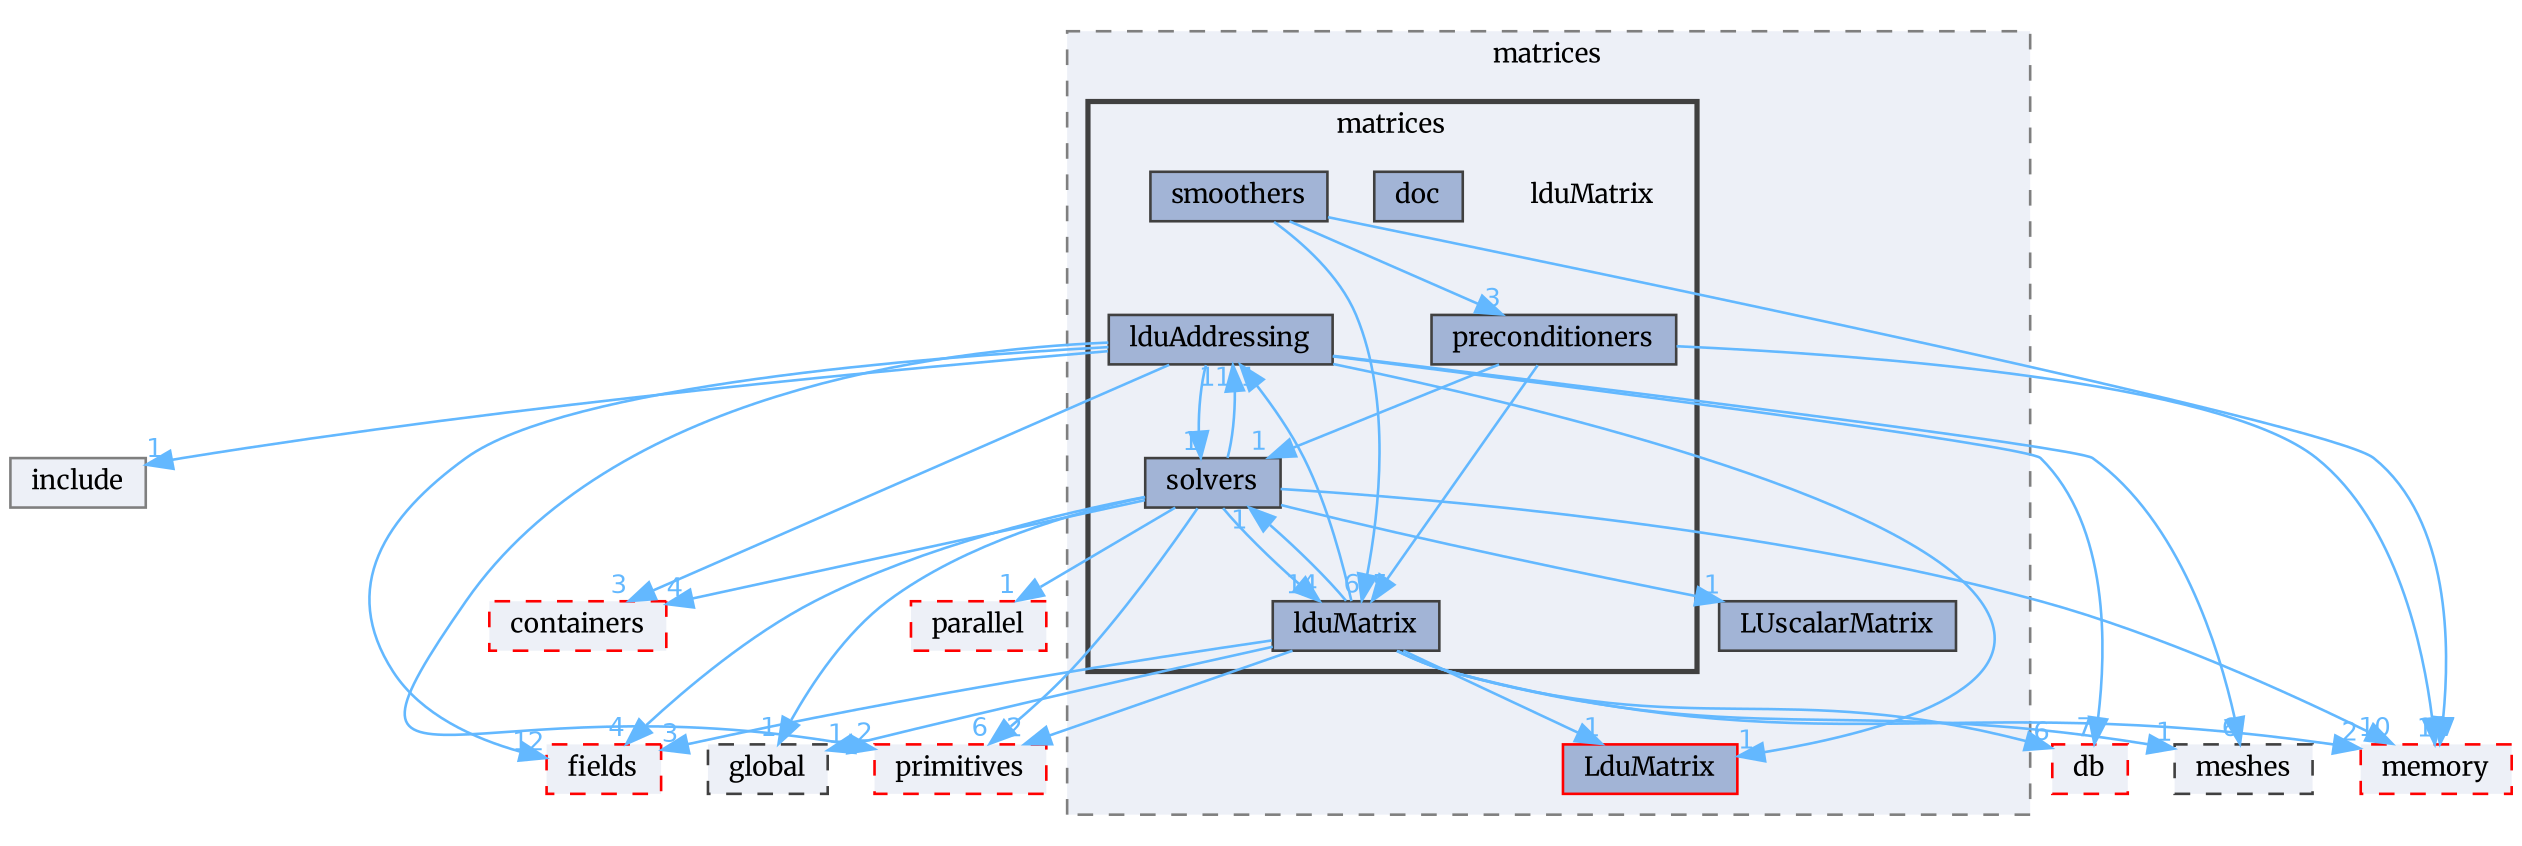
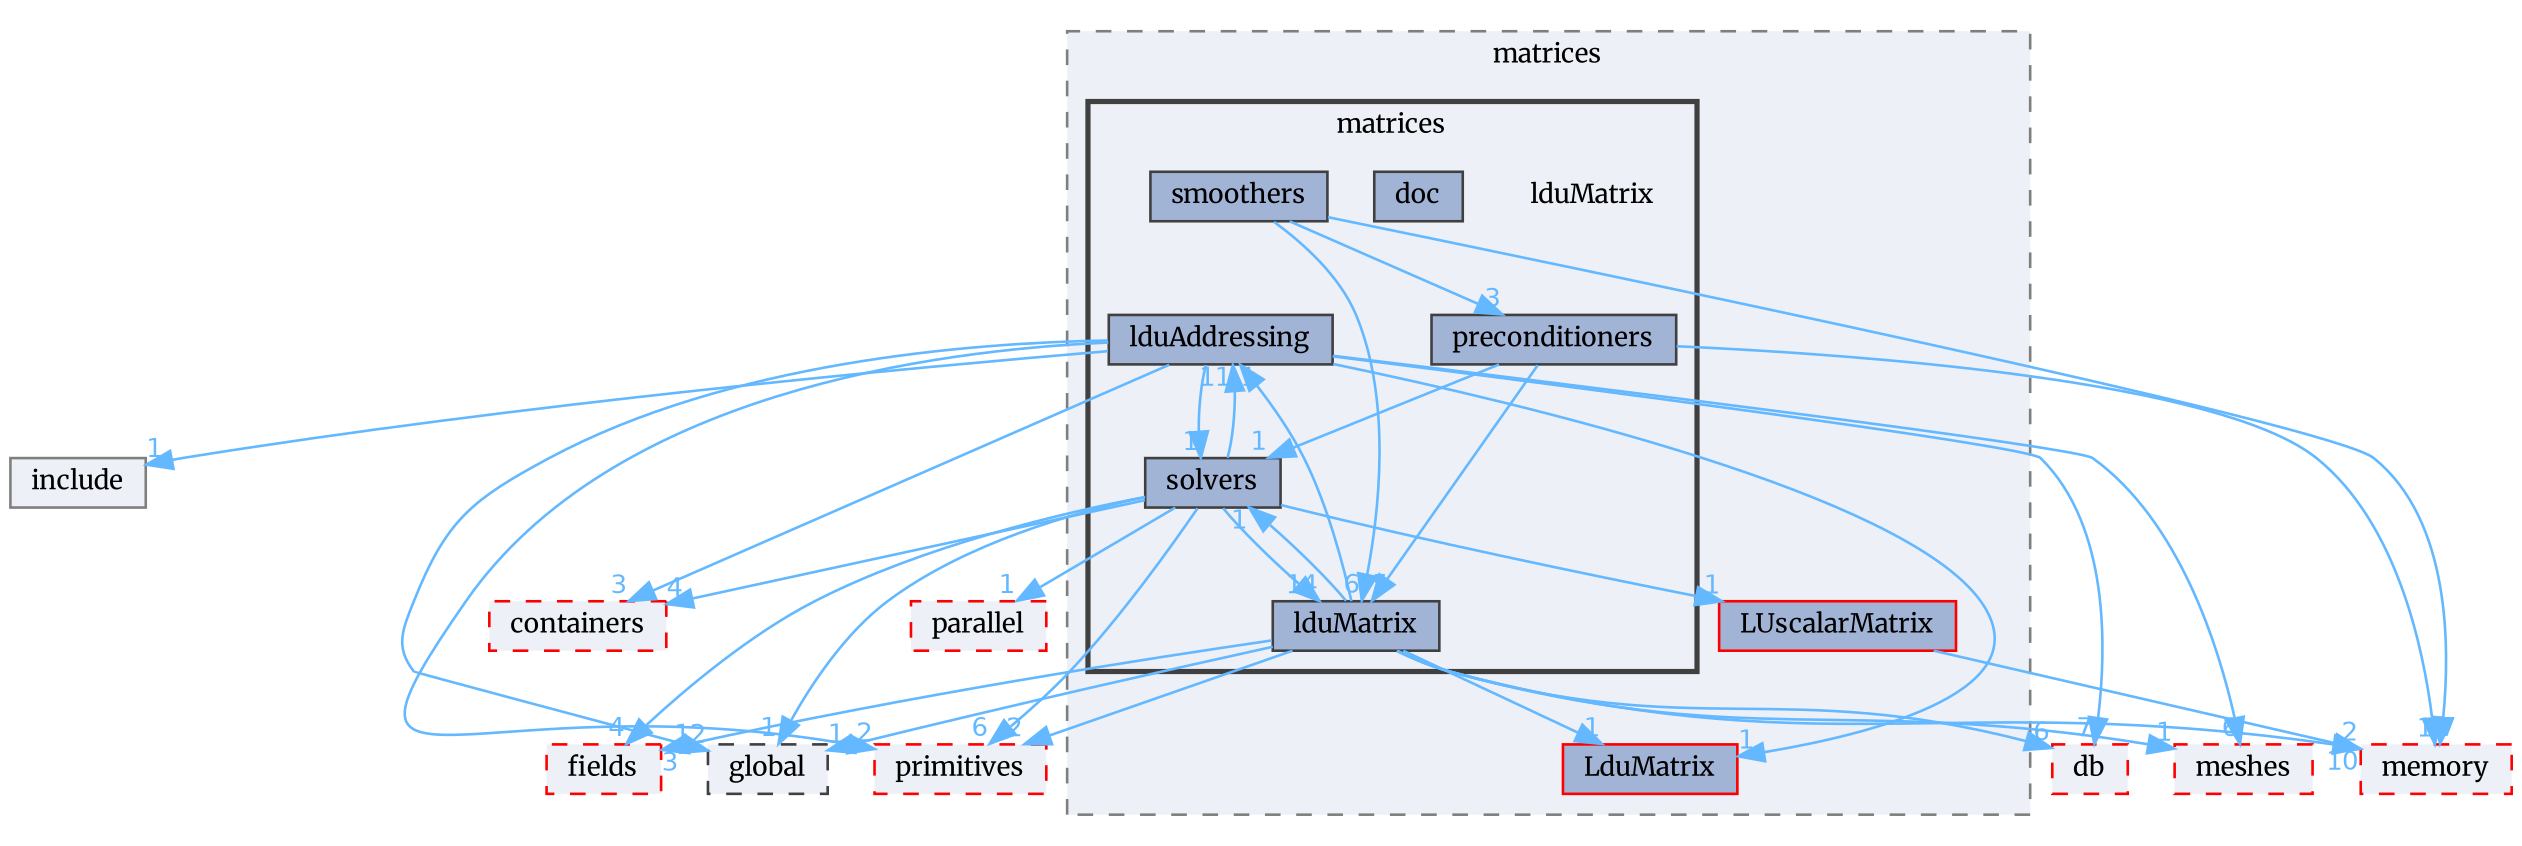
edge "lduAddressing" -> "fields": now "lduAddressing" -> "global"
edge "solvers" -> "memory": now "LUscalarMatrix" -> "memory"
node "LUscalarMatrix": color grey25 -> red
node "meshes": color grey25 -> red
